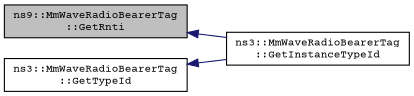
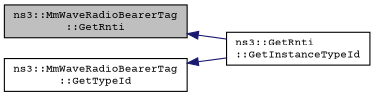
node "ns9::MmWaveRadioBearerTag ::GetRnti": label "ns9::MmWaveRadioBearerTag ::GetRnti" -> "ns3::MmWaveRadioBearerTag ::GetRnti"
node "ns3::MmWaveRadioBearerTag ::GetInstanceTypeId": label "ns3::MmWaveRadioBearerTag ::GetInstanceTypeId" -> "ns3::GetRnti ::GetInstanceTypeId"
